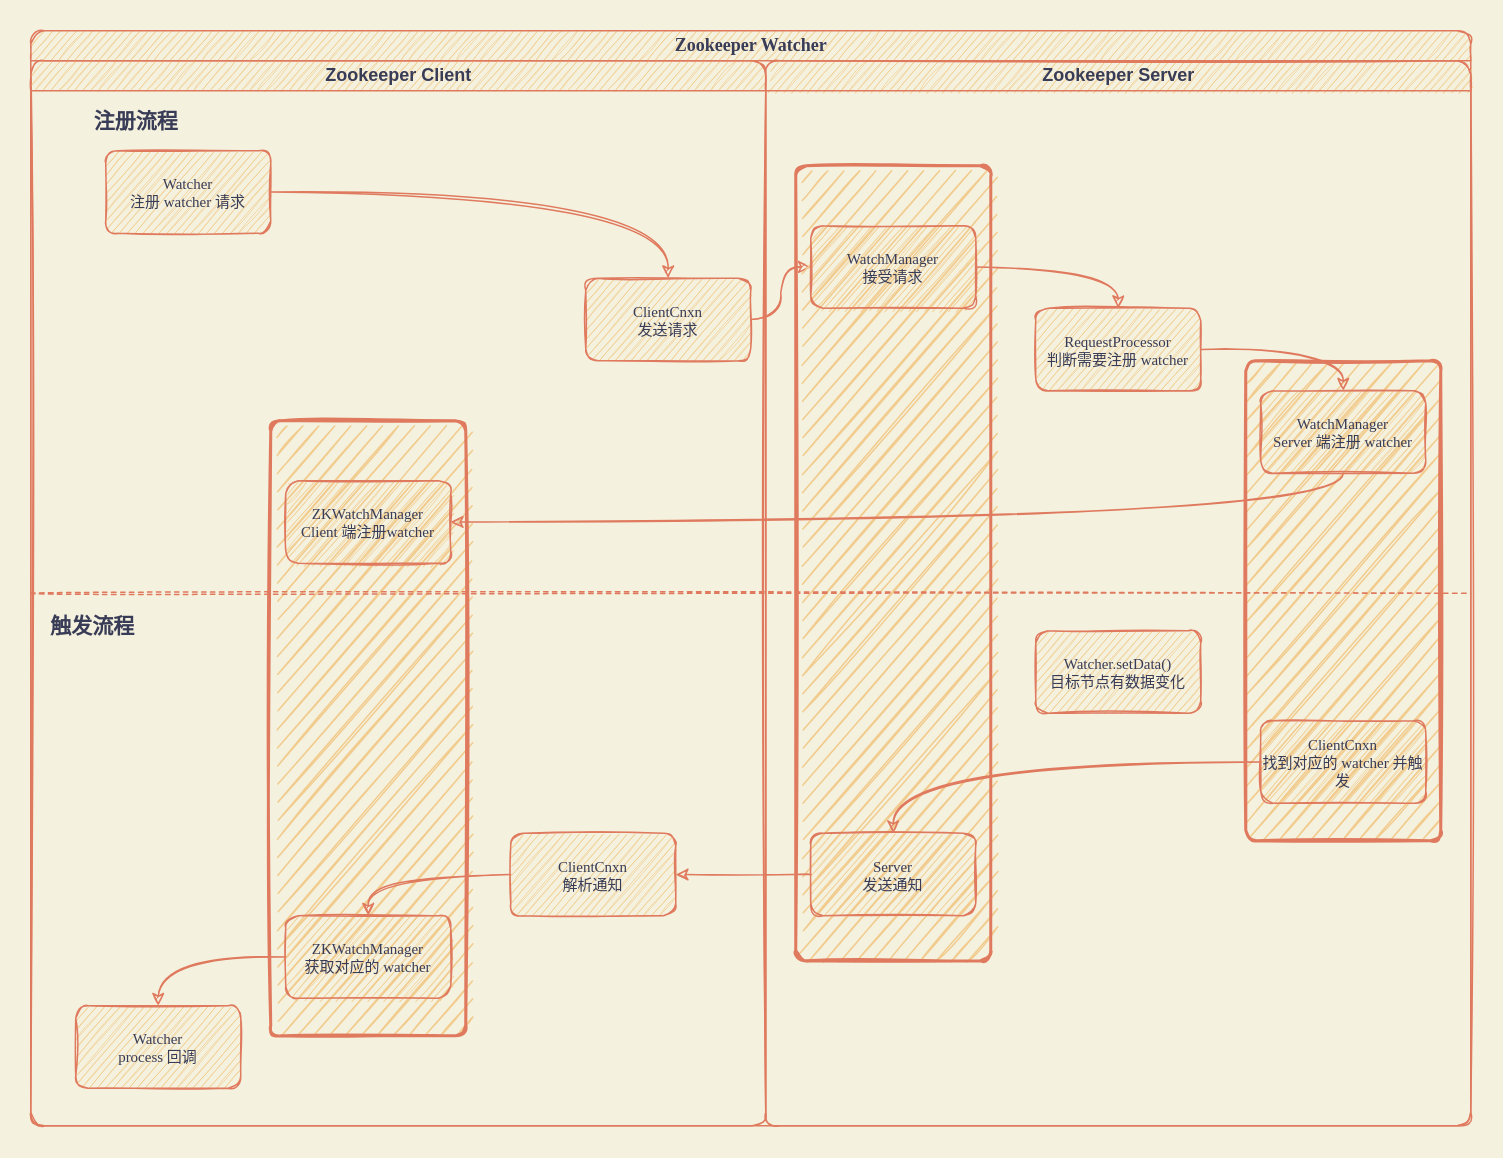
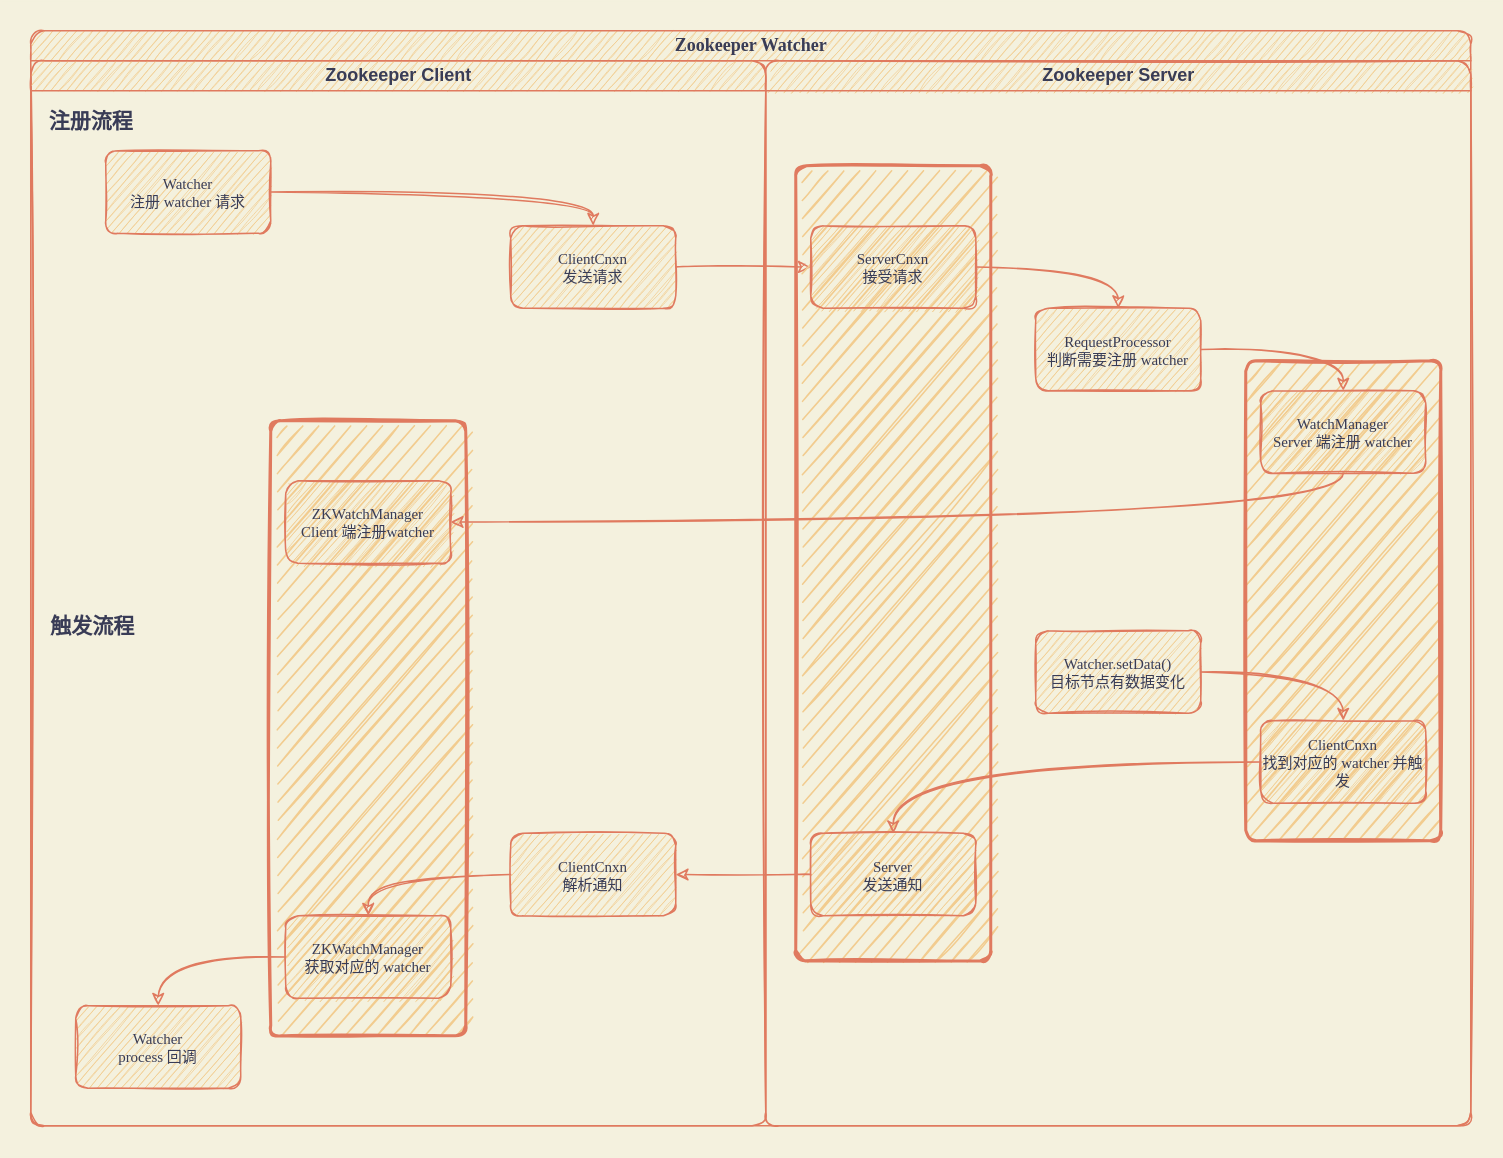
node "注册流程": moved (136, 121) -> (91, 121)
node "WatchManager 接受请求": label "WatchManager 接受请求" -> "ServerCnxn 接受请求"
node "ClientCnxn 发送请求": moved (668, 320) -> (593, 267)
edge "Zookeeper Client" -- "Zookeeper Server": removed
edge "Watcher.setData() 目标节点有数据变化" -> "ClientCnxn 找到对应的 watcher 并触发": added
